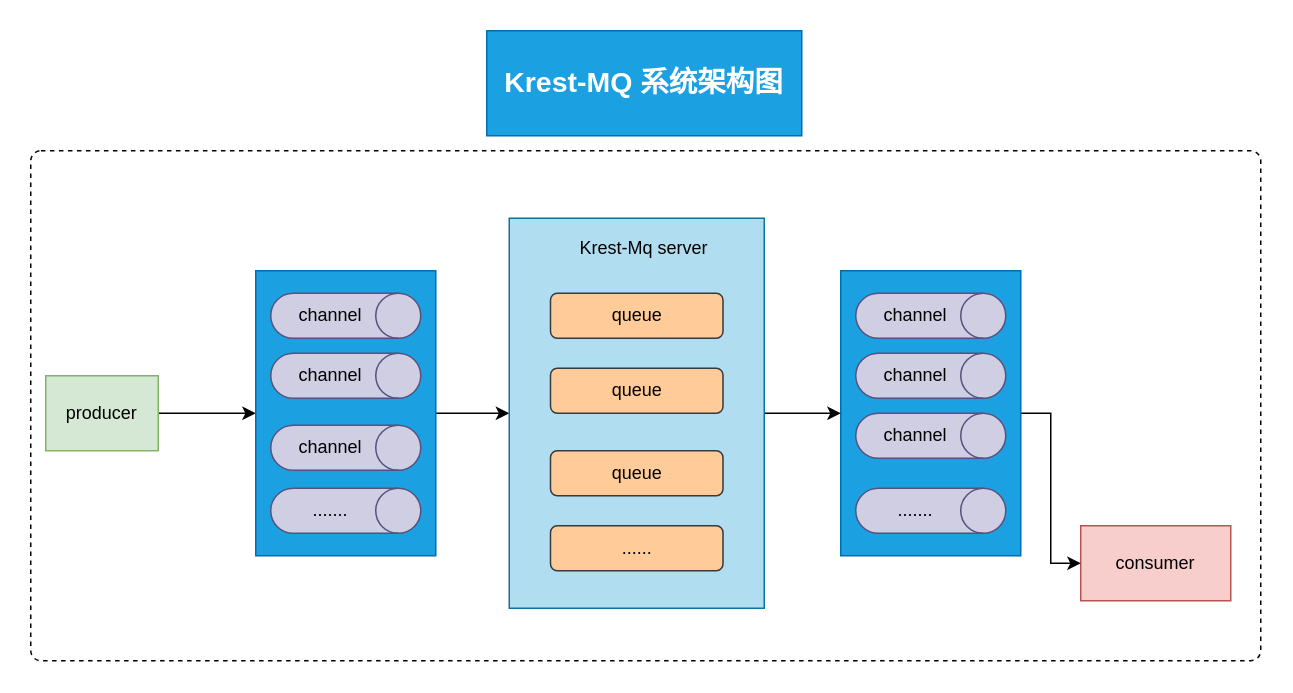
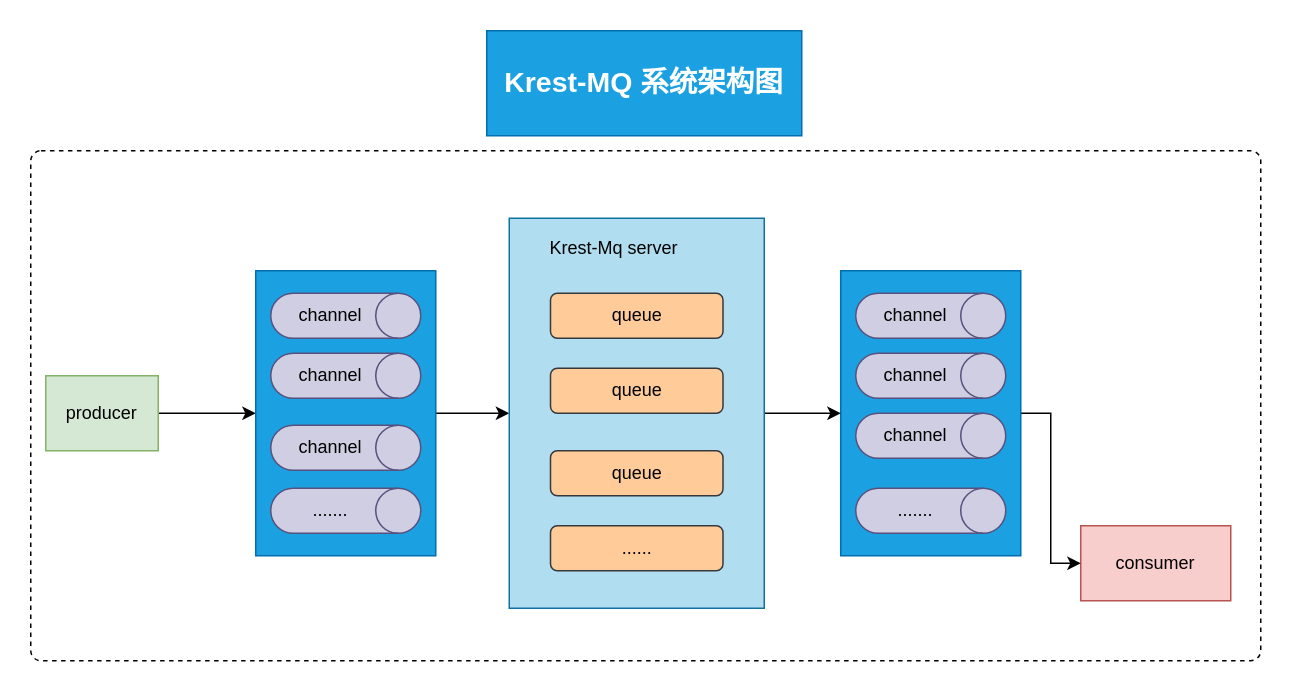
node "Krest-Mq server": moved (644, 248) -> (614, 248)
